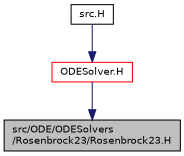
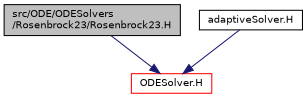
node "src.H": label "src.H" -> "adaptiveSolver.H"
edge "ODESolver.H" -> "src/ODE/ODESolvers /Rosenbrock23/Rosenbrock23.H": reversed
